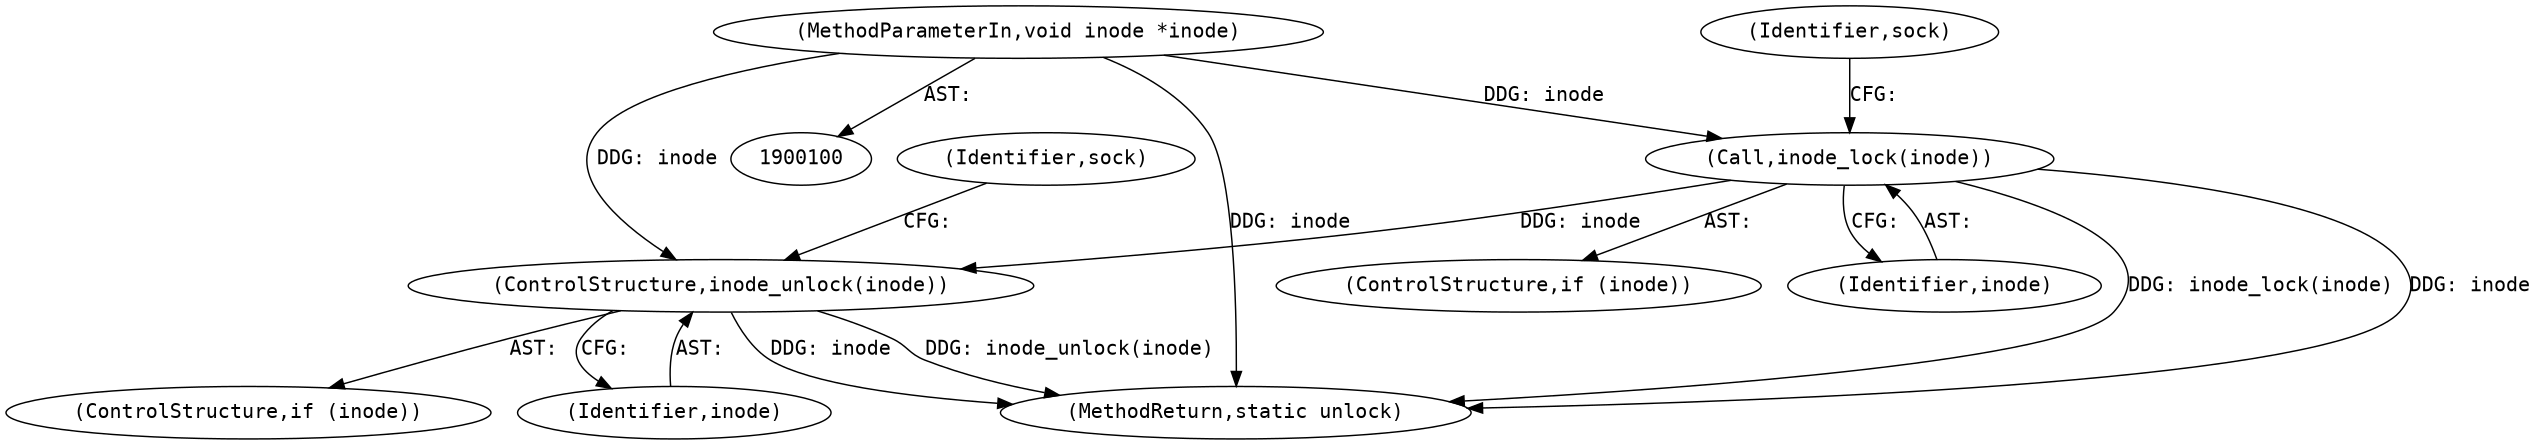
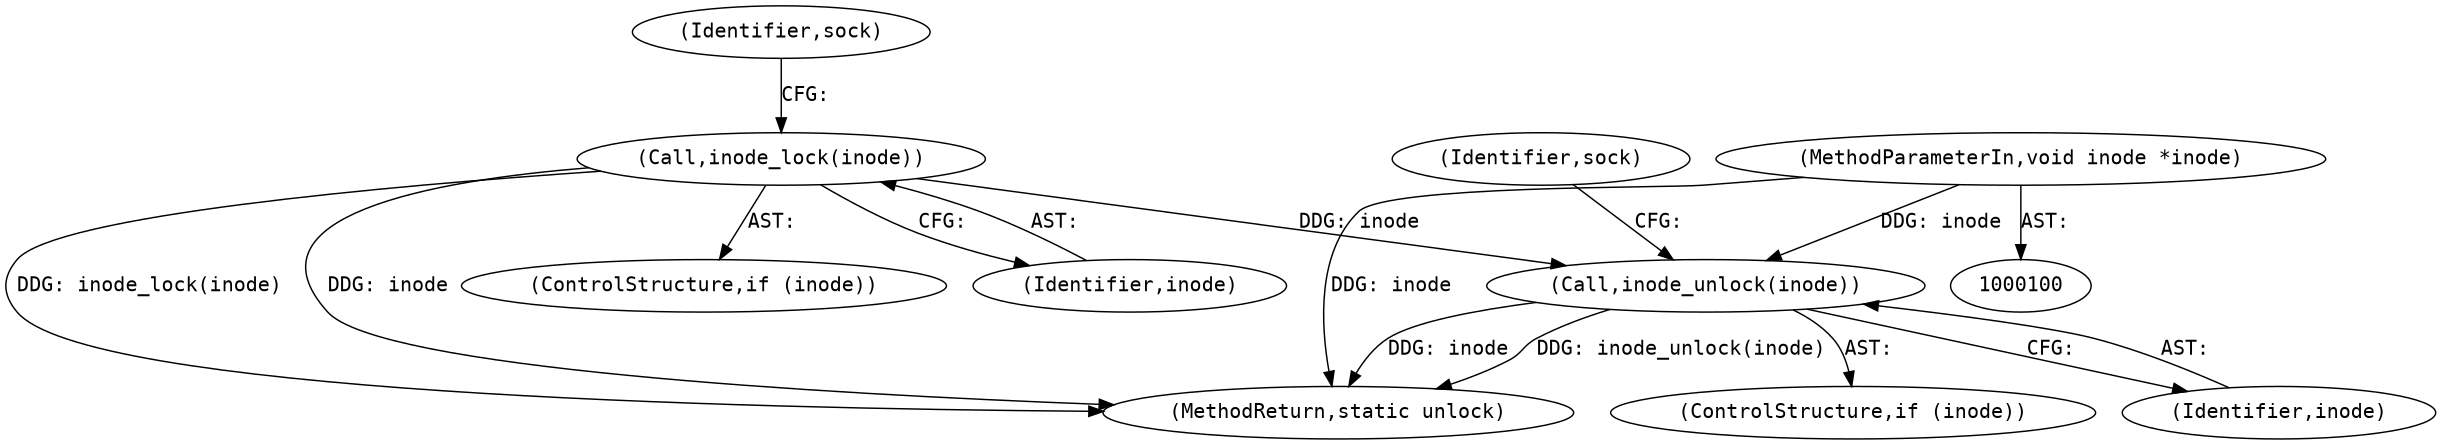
edge "(MethodParameterIn,void inode *inode)" -> "(Call,inode_lock(inode))": removed, label "DDG: inode"
node "1900100": label "1900100" -> "1000100"
node "(ControlStructure,inode_unlock(inode))": label "(ControlStructure,inode_unlock(inode))" -> "(Call,inode_unlock(inode))"
